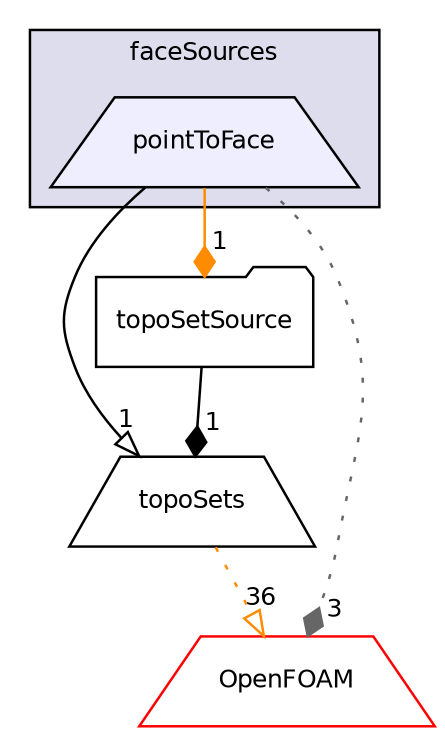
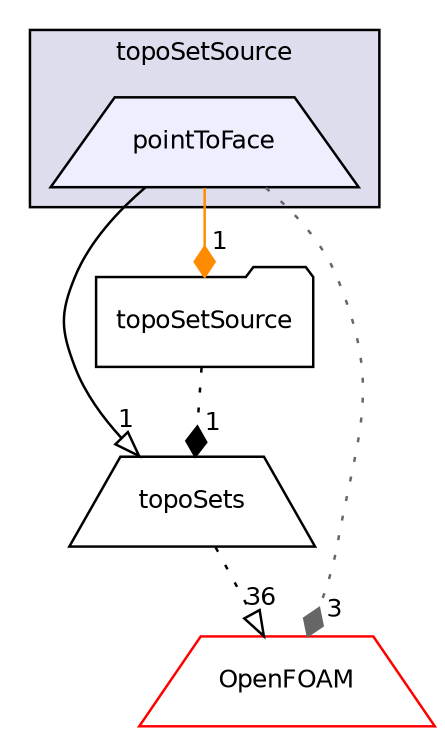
cluster "faceSources": label "faceSources" -> "topoSetSource"
edge "topoSetSource" -> "topoSets": style solid -> dotted
edge "topoSets" -> "OpenFOAM": color darkorange -> black
